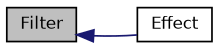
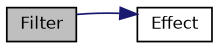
edge "Effect" -> "Filter": reversed
